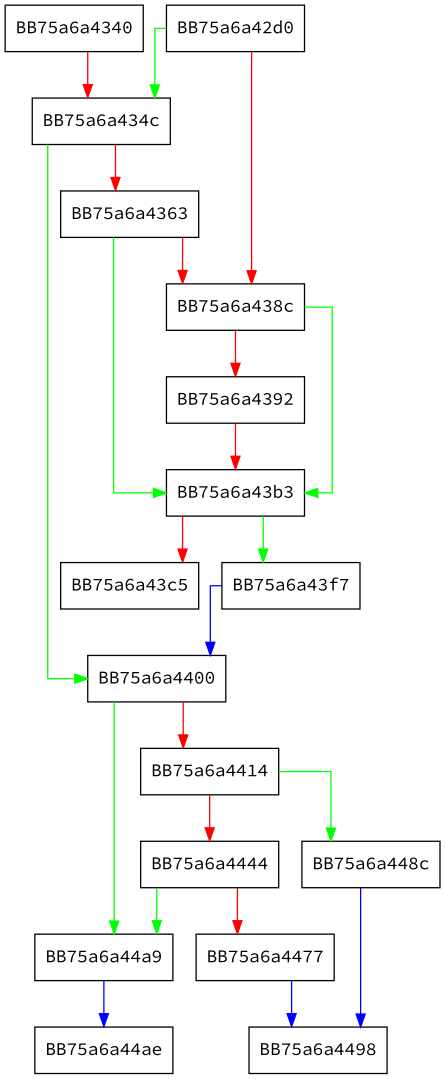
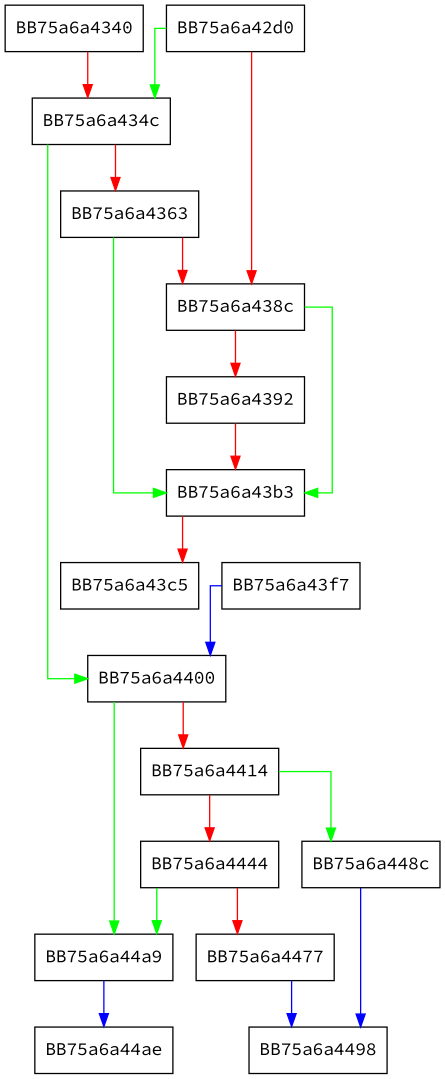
edge "BB75a6a43b3" -> "BB75a6a43f7": removed
